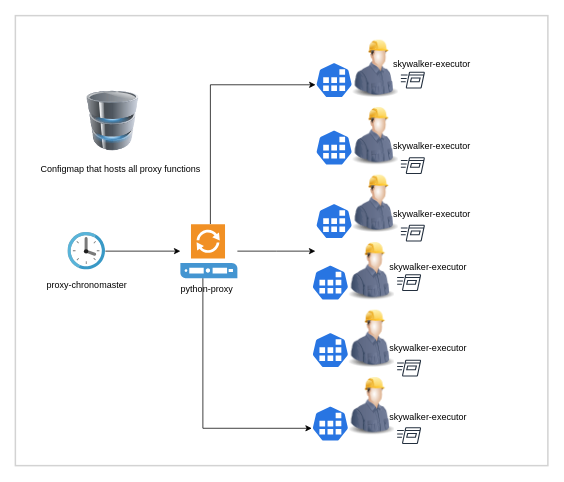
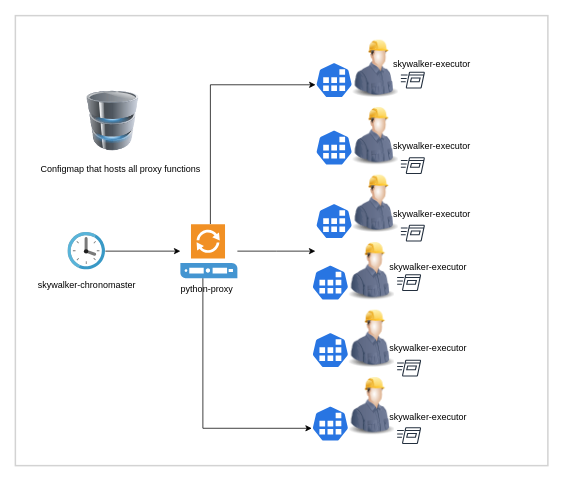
node "proxy-chronomaster": label "proxy-chronomaster" -> "skywalker-chronomaster"
